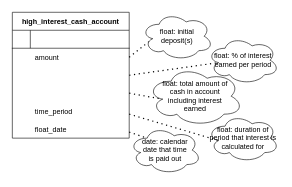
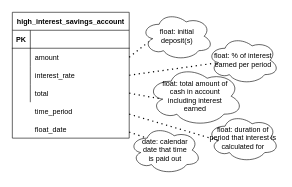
node "high_interest_cash_account": label "high_interest_cash_account" -> "high_interest_savings_account"
node "PK": added
node "interest_rate": added
node "total": added
